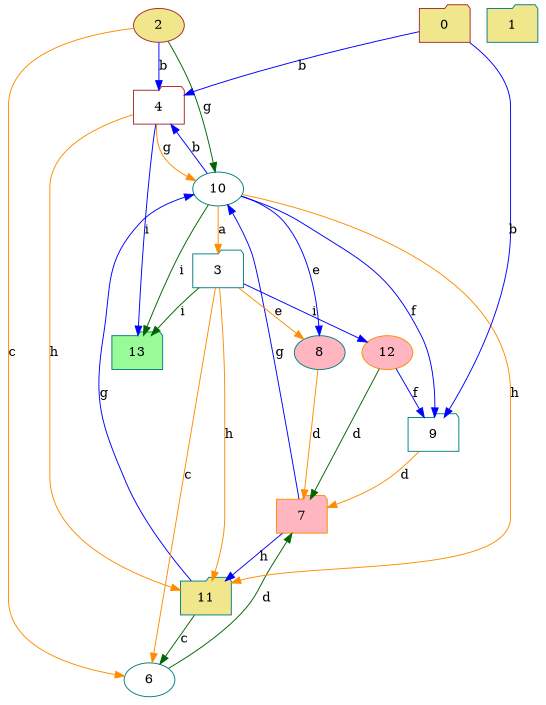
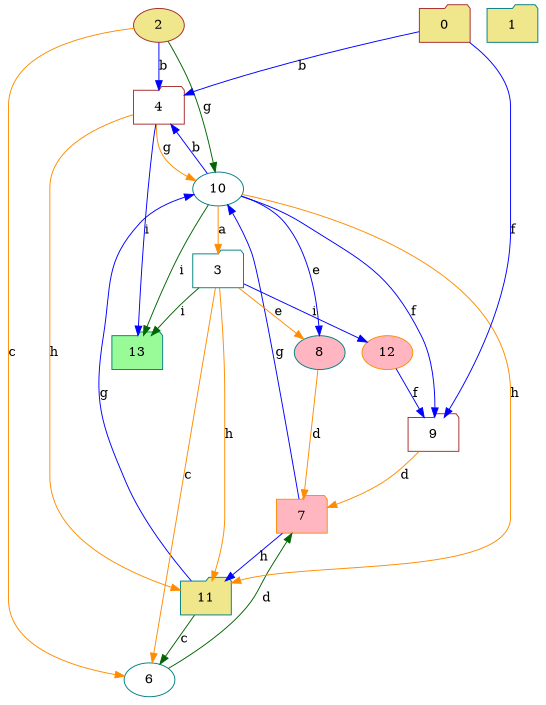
edge "0" -> "9": label "b" -> "f"
edge "12" -> "7": removed, label "d"
node "9": color teal -> brown
